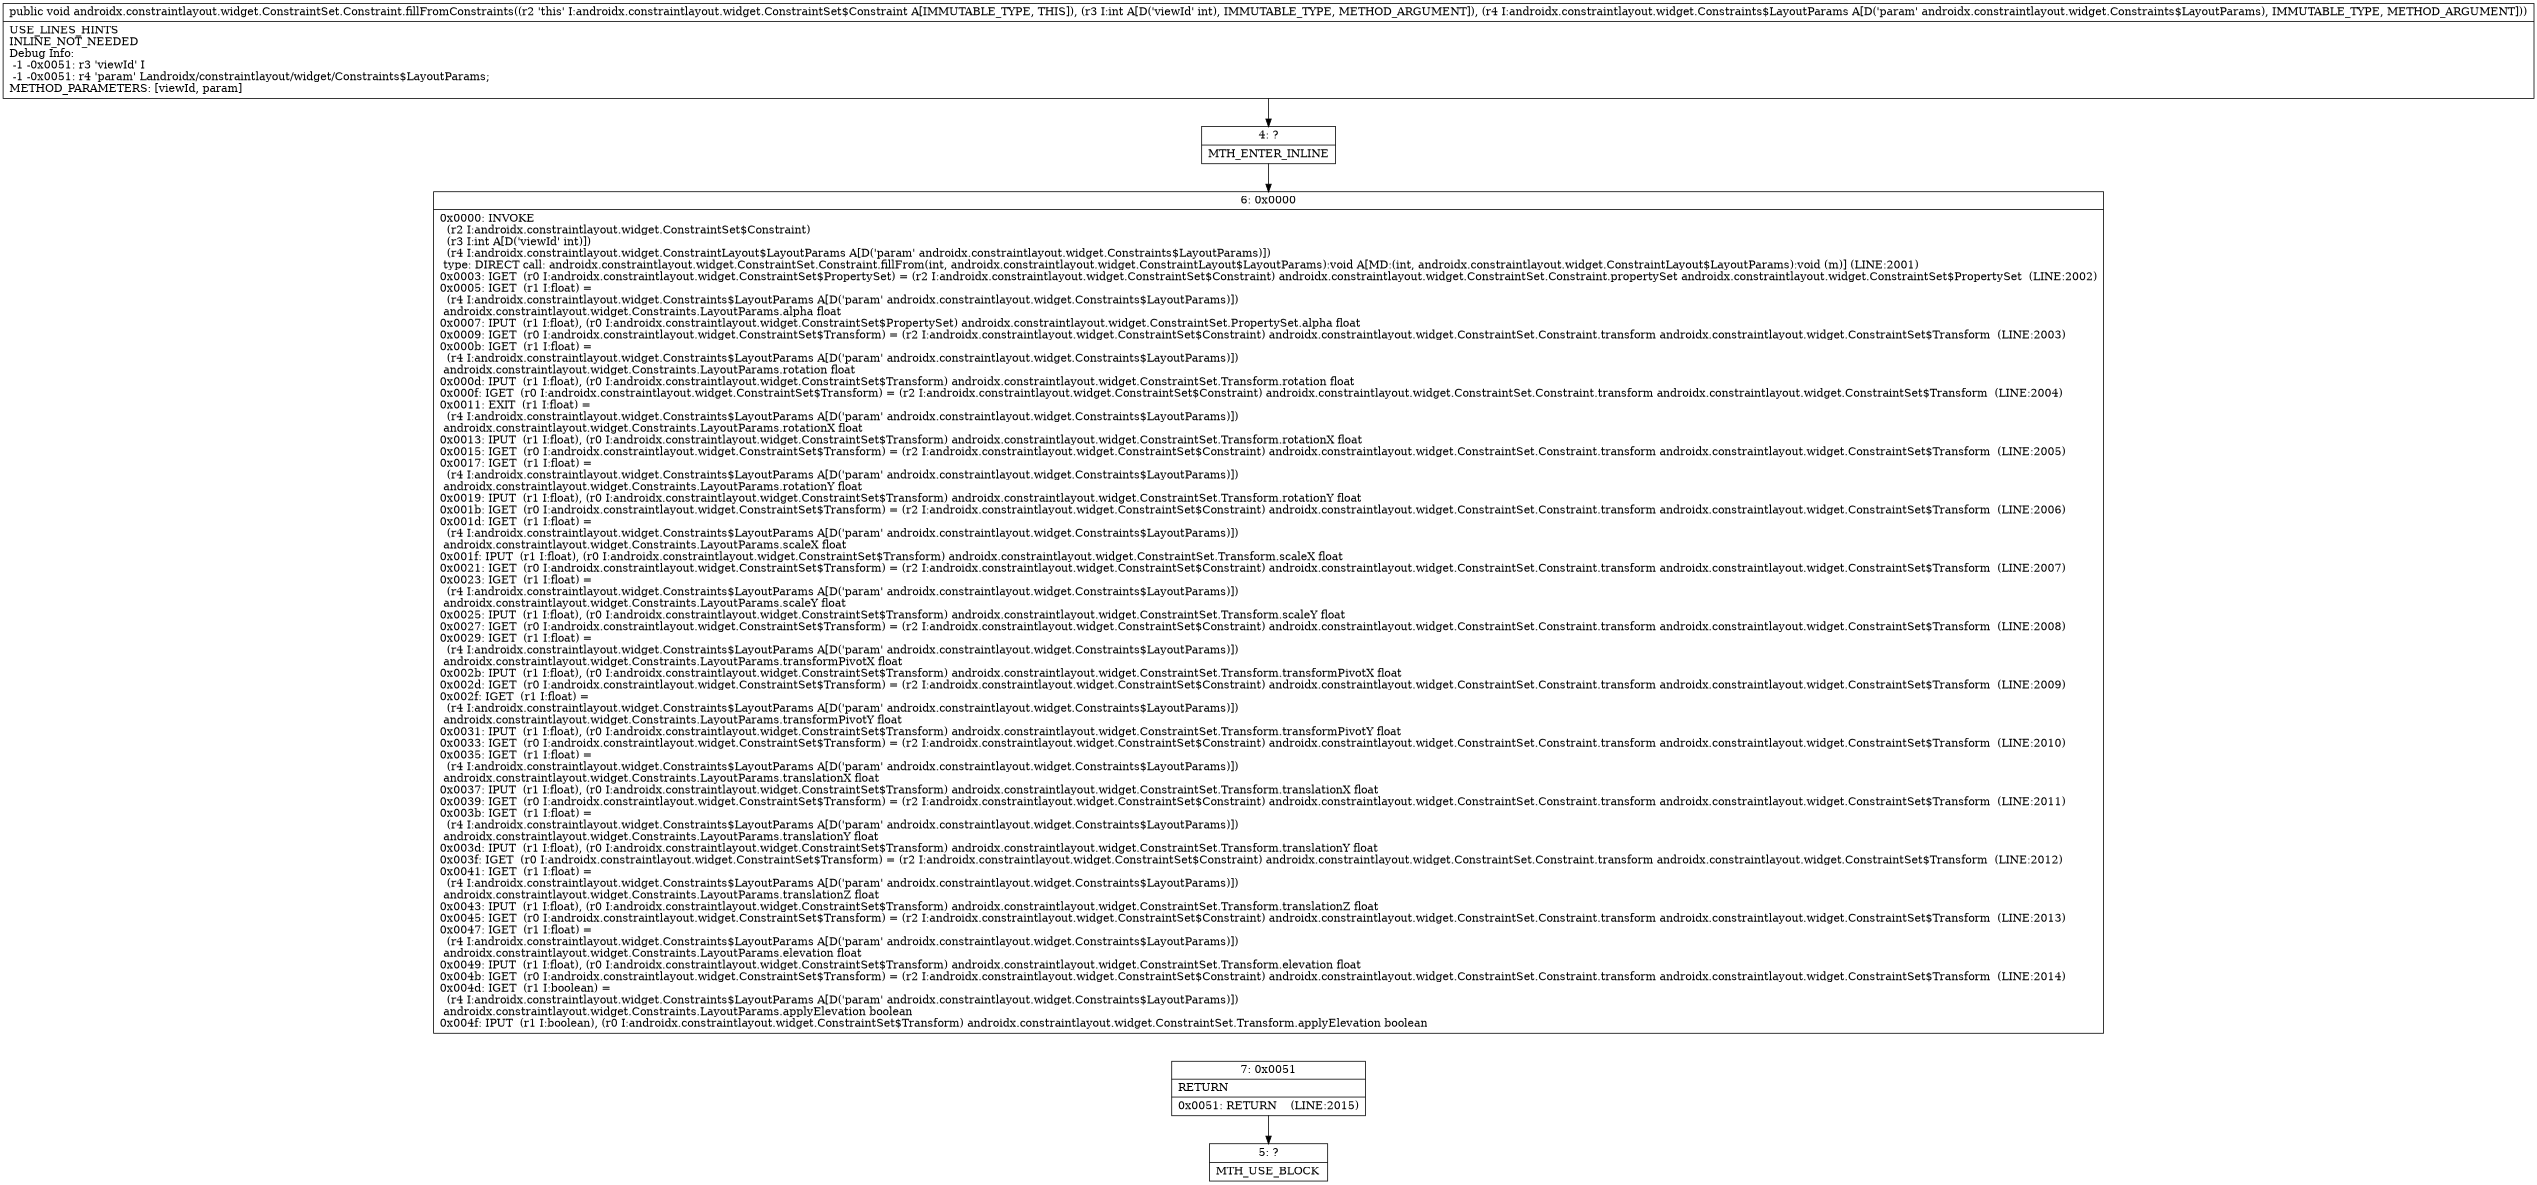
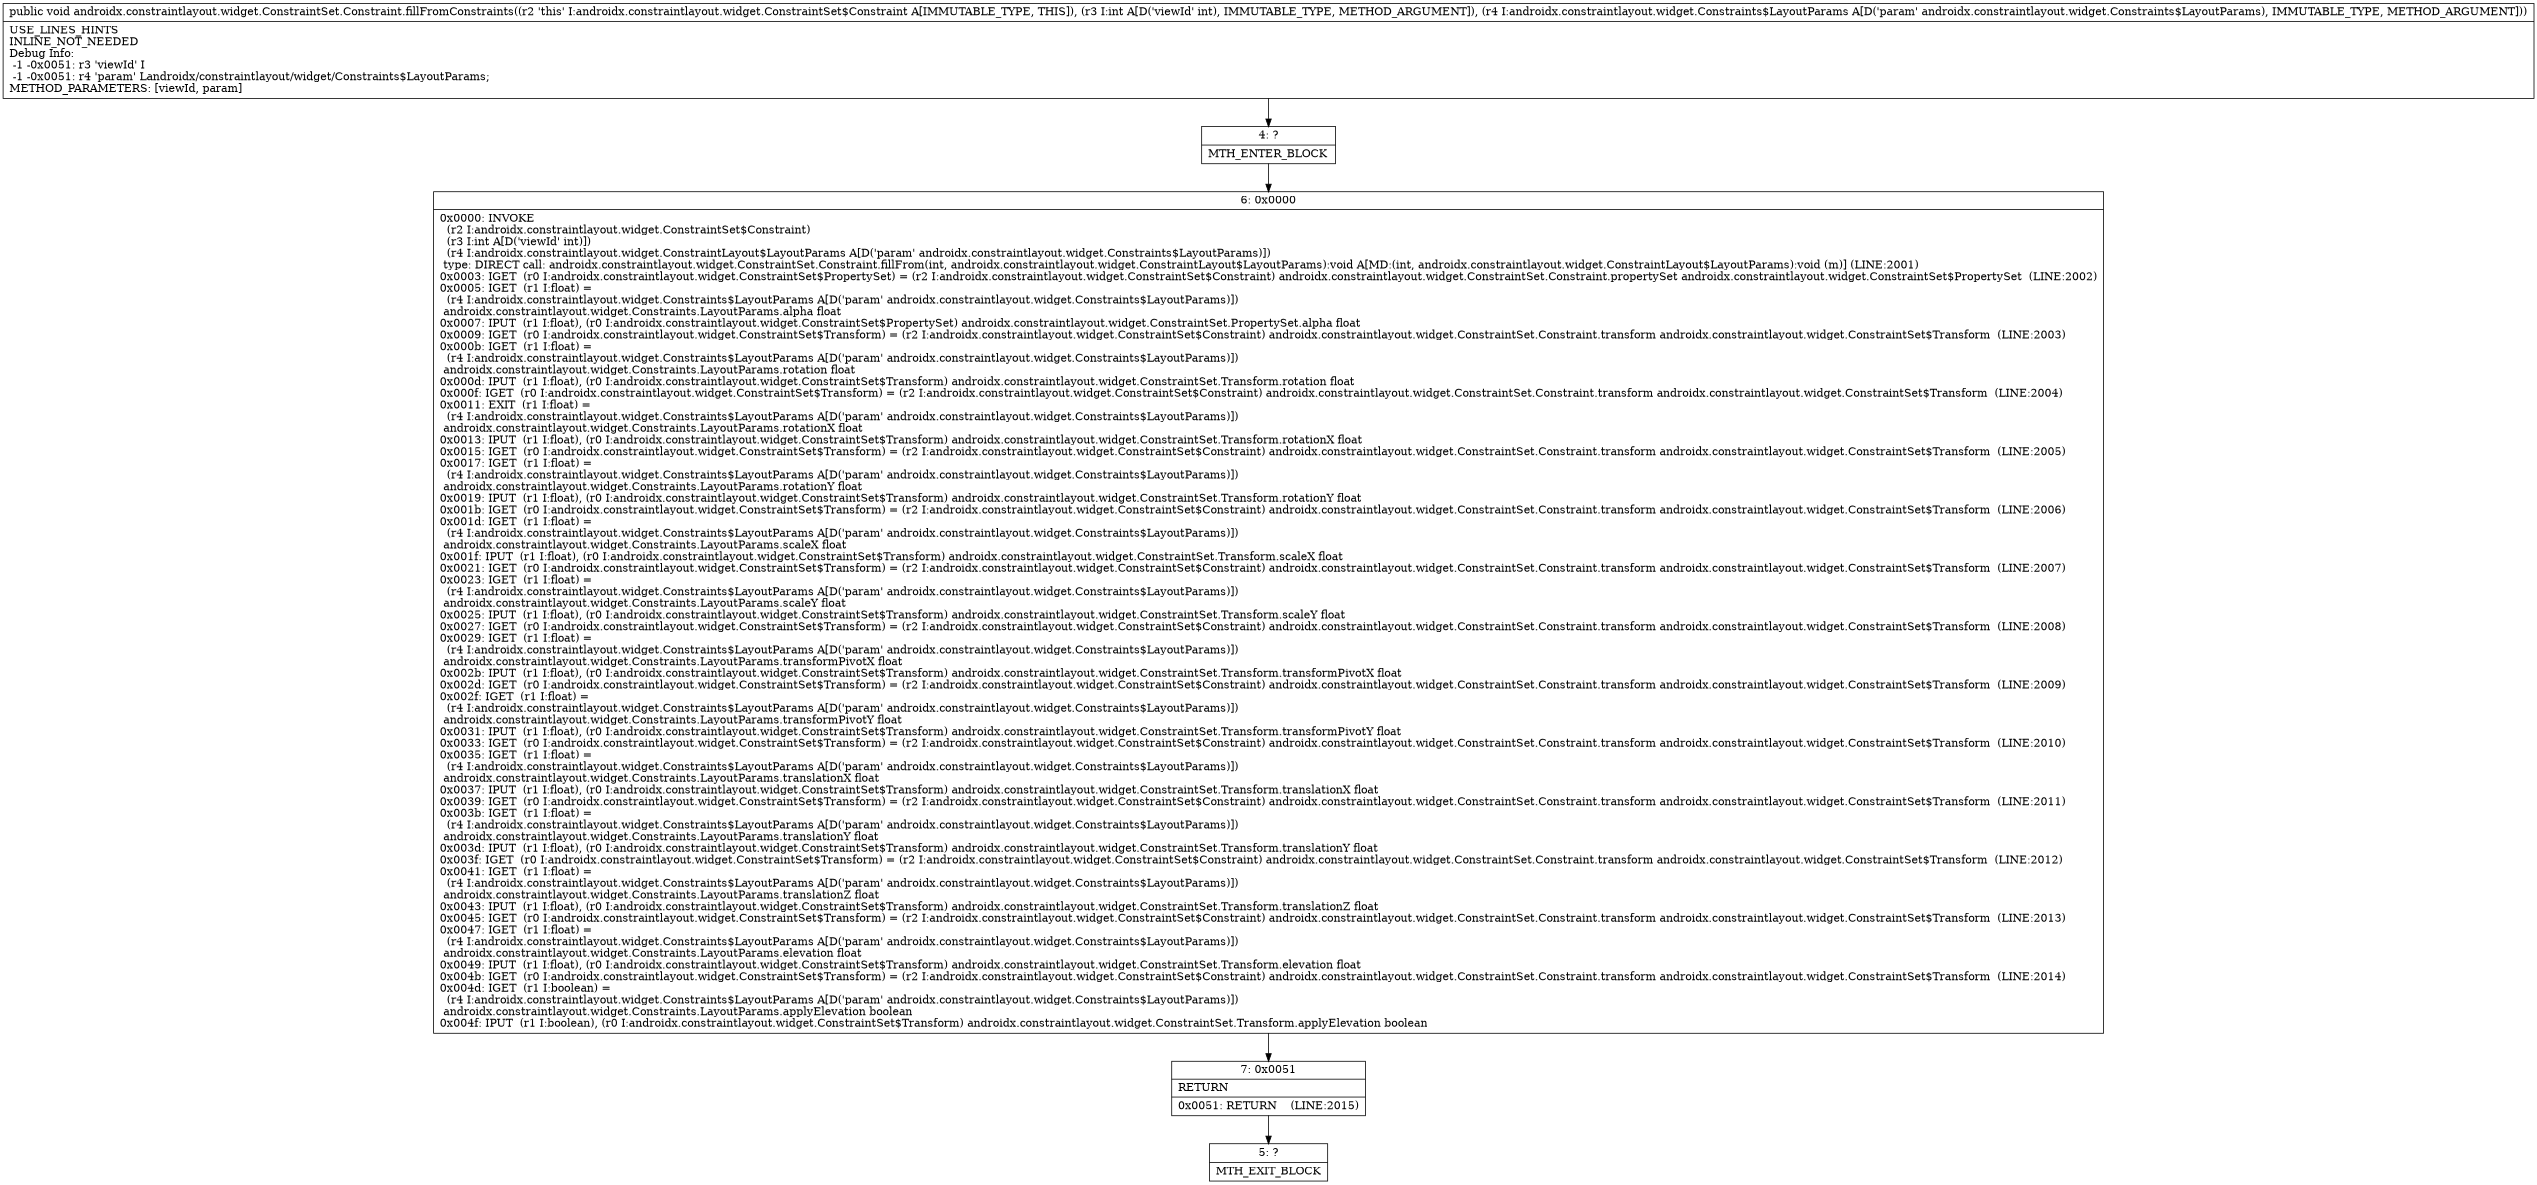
node "4: ?": text "MTH_ENTER_INLINE" -> "MTH_ENTER_BLOCK"
edge "6: 0x0000" -> "7: 0x0051": added
node "5: ?": text "MTH_USE_BLOCK" -> "MTH_EXIT_BLOCK"
